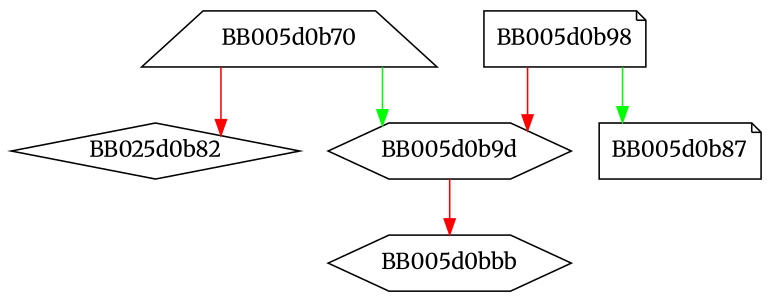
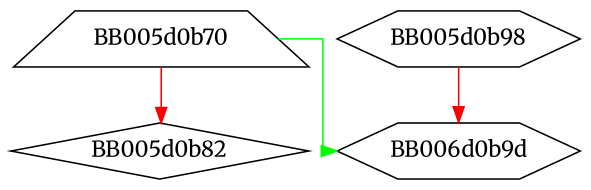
node "BB005d0b98": shape note -> hexagon
node "BB025d0b82": label "BB025d0b82" -> "BB005d0b82"
node "BB005d0b9d": label "BB005d0b9d" -> "BB006d0b9d"
node "BB005d0b87": removed
node "BB005d0bbb": removed
